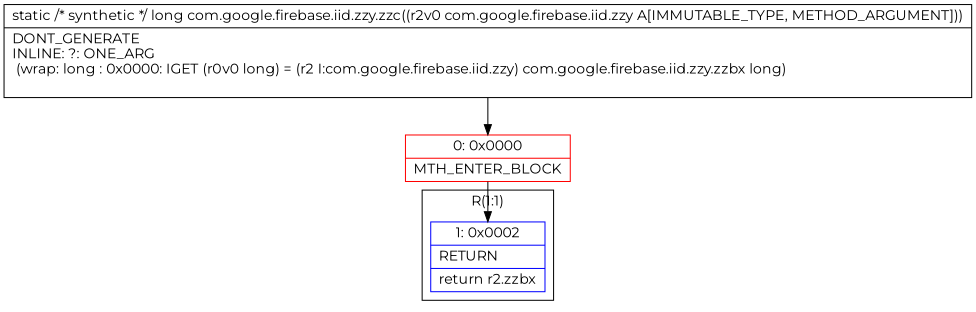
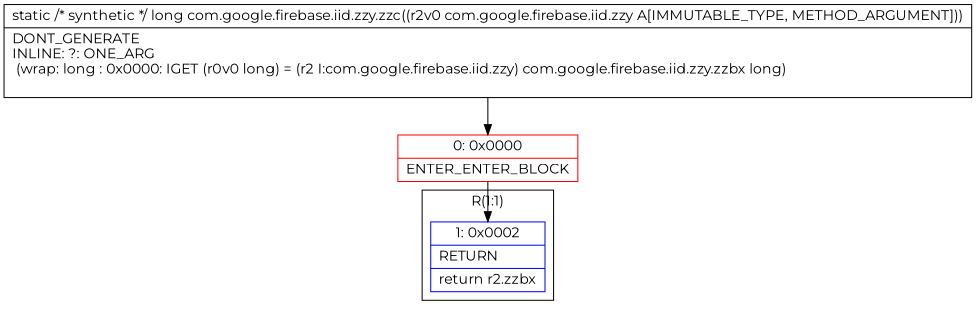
node "0: 0x0000": text "MTH_ENTER_BLOCK" -> "ENTER_ENTER_BLOCK"
